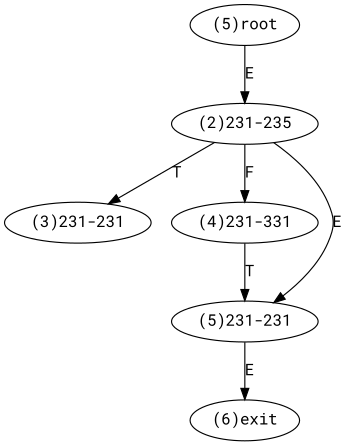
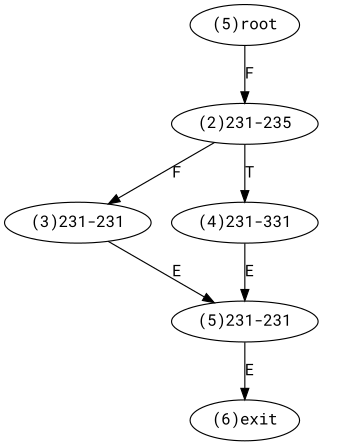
edge "(5)root" -> "(2)231-235": label "E" -> "F"
edge "(2)231-235" -> "(3)231-231": label "T" -> "F"
edge "(2)231-235" -> "(4)231-331": label "F" -> "T"
edge "(2)231-235" -> "(5)231-231": now "(3)231-231" -> "(5)231-231"
edge "(4)231-331" -> "(5)231-231": label "T" -> "E"
